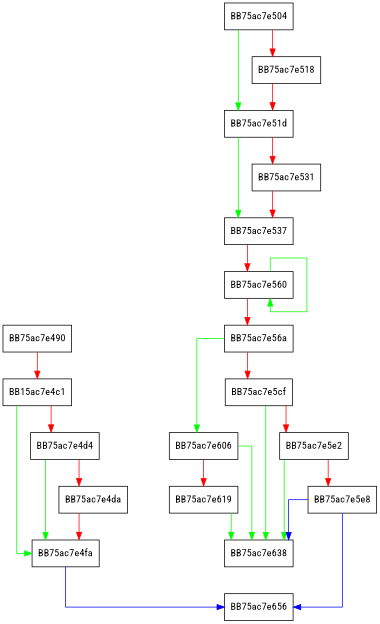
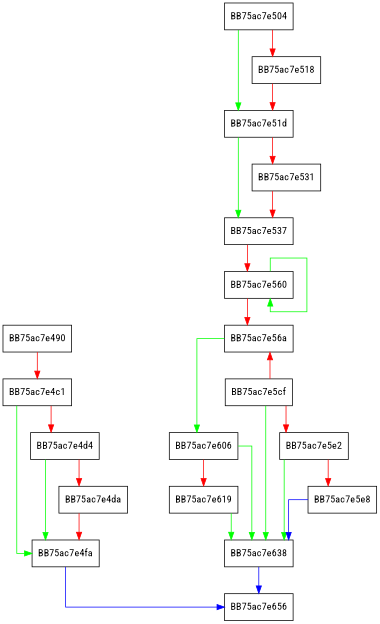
edge "BB75ac7e56a" -> "BB75ac7e5cf": reversed
node "BB15ac7e4c1": label "BB15ac7e4c1" -> "BB75ac7e4c1"
edge "BB75ac7e5e8" -> "BB75ac7e656": now "BB75ac7e638" -> "BB75ac7e656"
